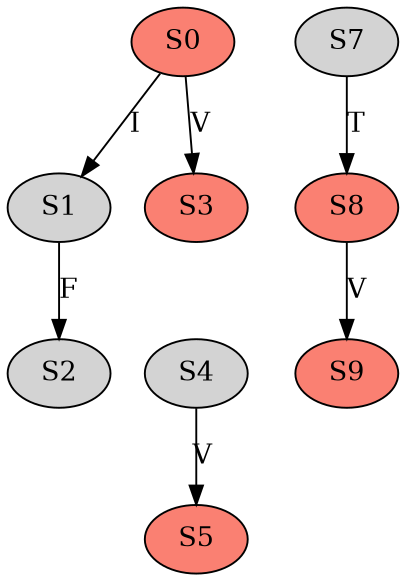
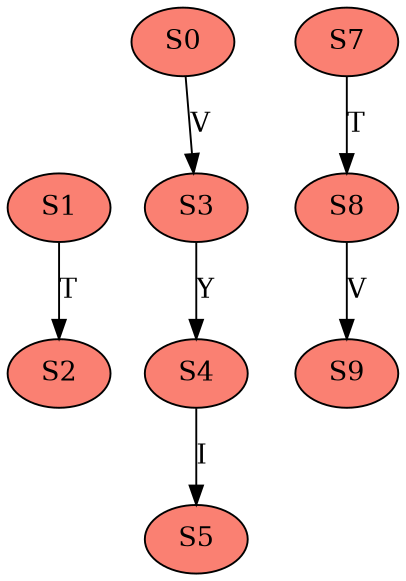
node "S7": fillcolor lightgrey -> salmon
edge "S0" -> "S1": removed, label "I"
node "S1": fillcolor lightgrey -> salmon
edge "S3" -> "S4": added, label "Y"
edge "S1" -> "S2": label "F" -> "T"
node "S2": fillcolor lightgrey -> salmon
node "S4": fillcolor lightgrey -> salmon
edge "S4" -> "S5": label "V" -> "I"
